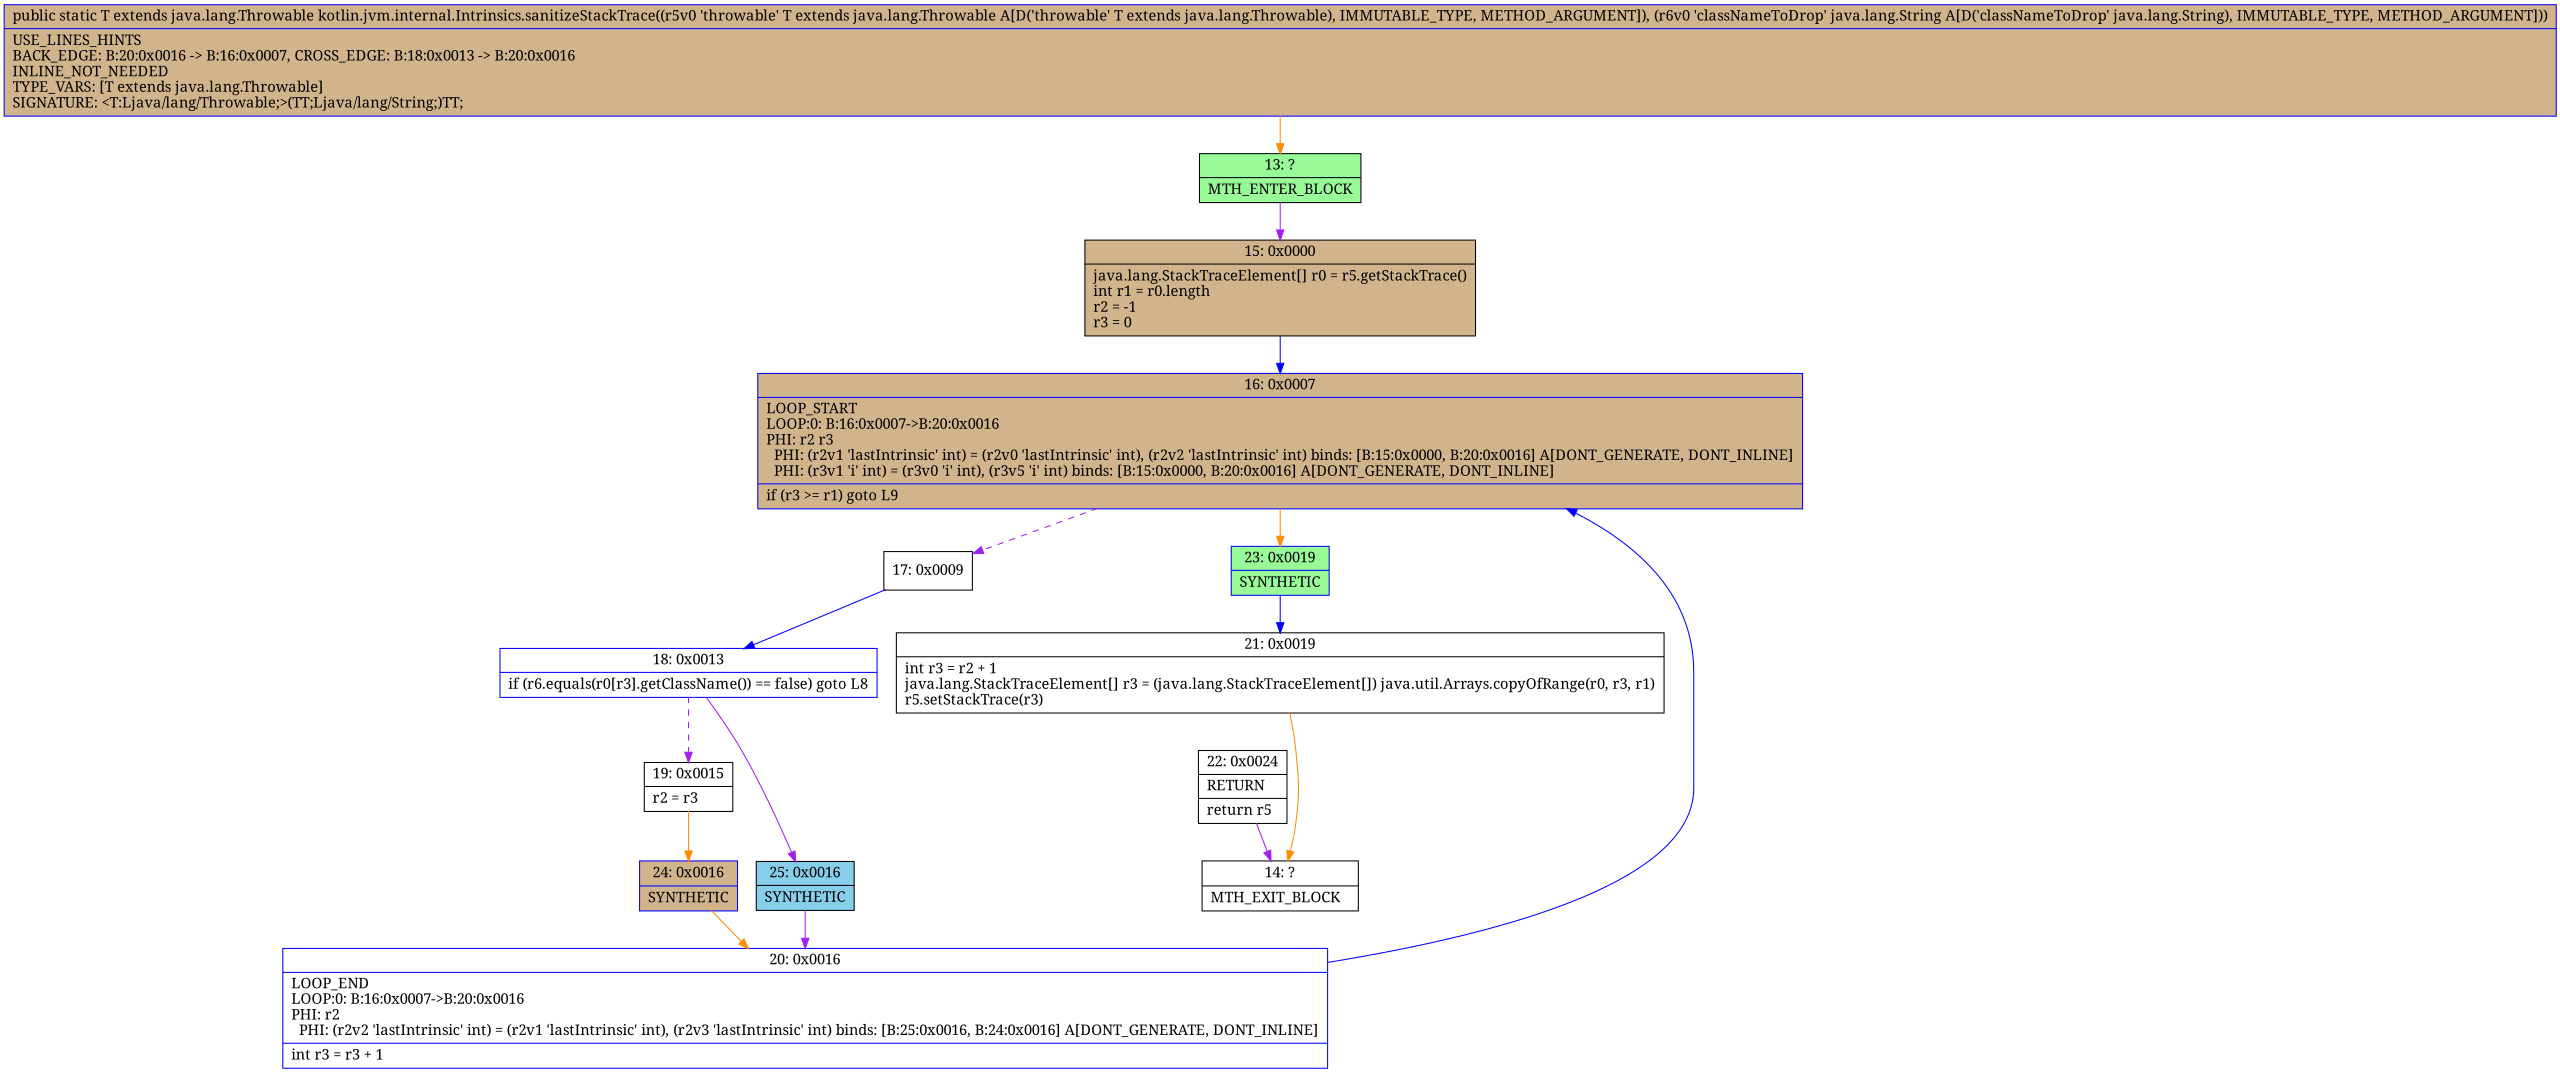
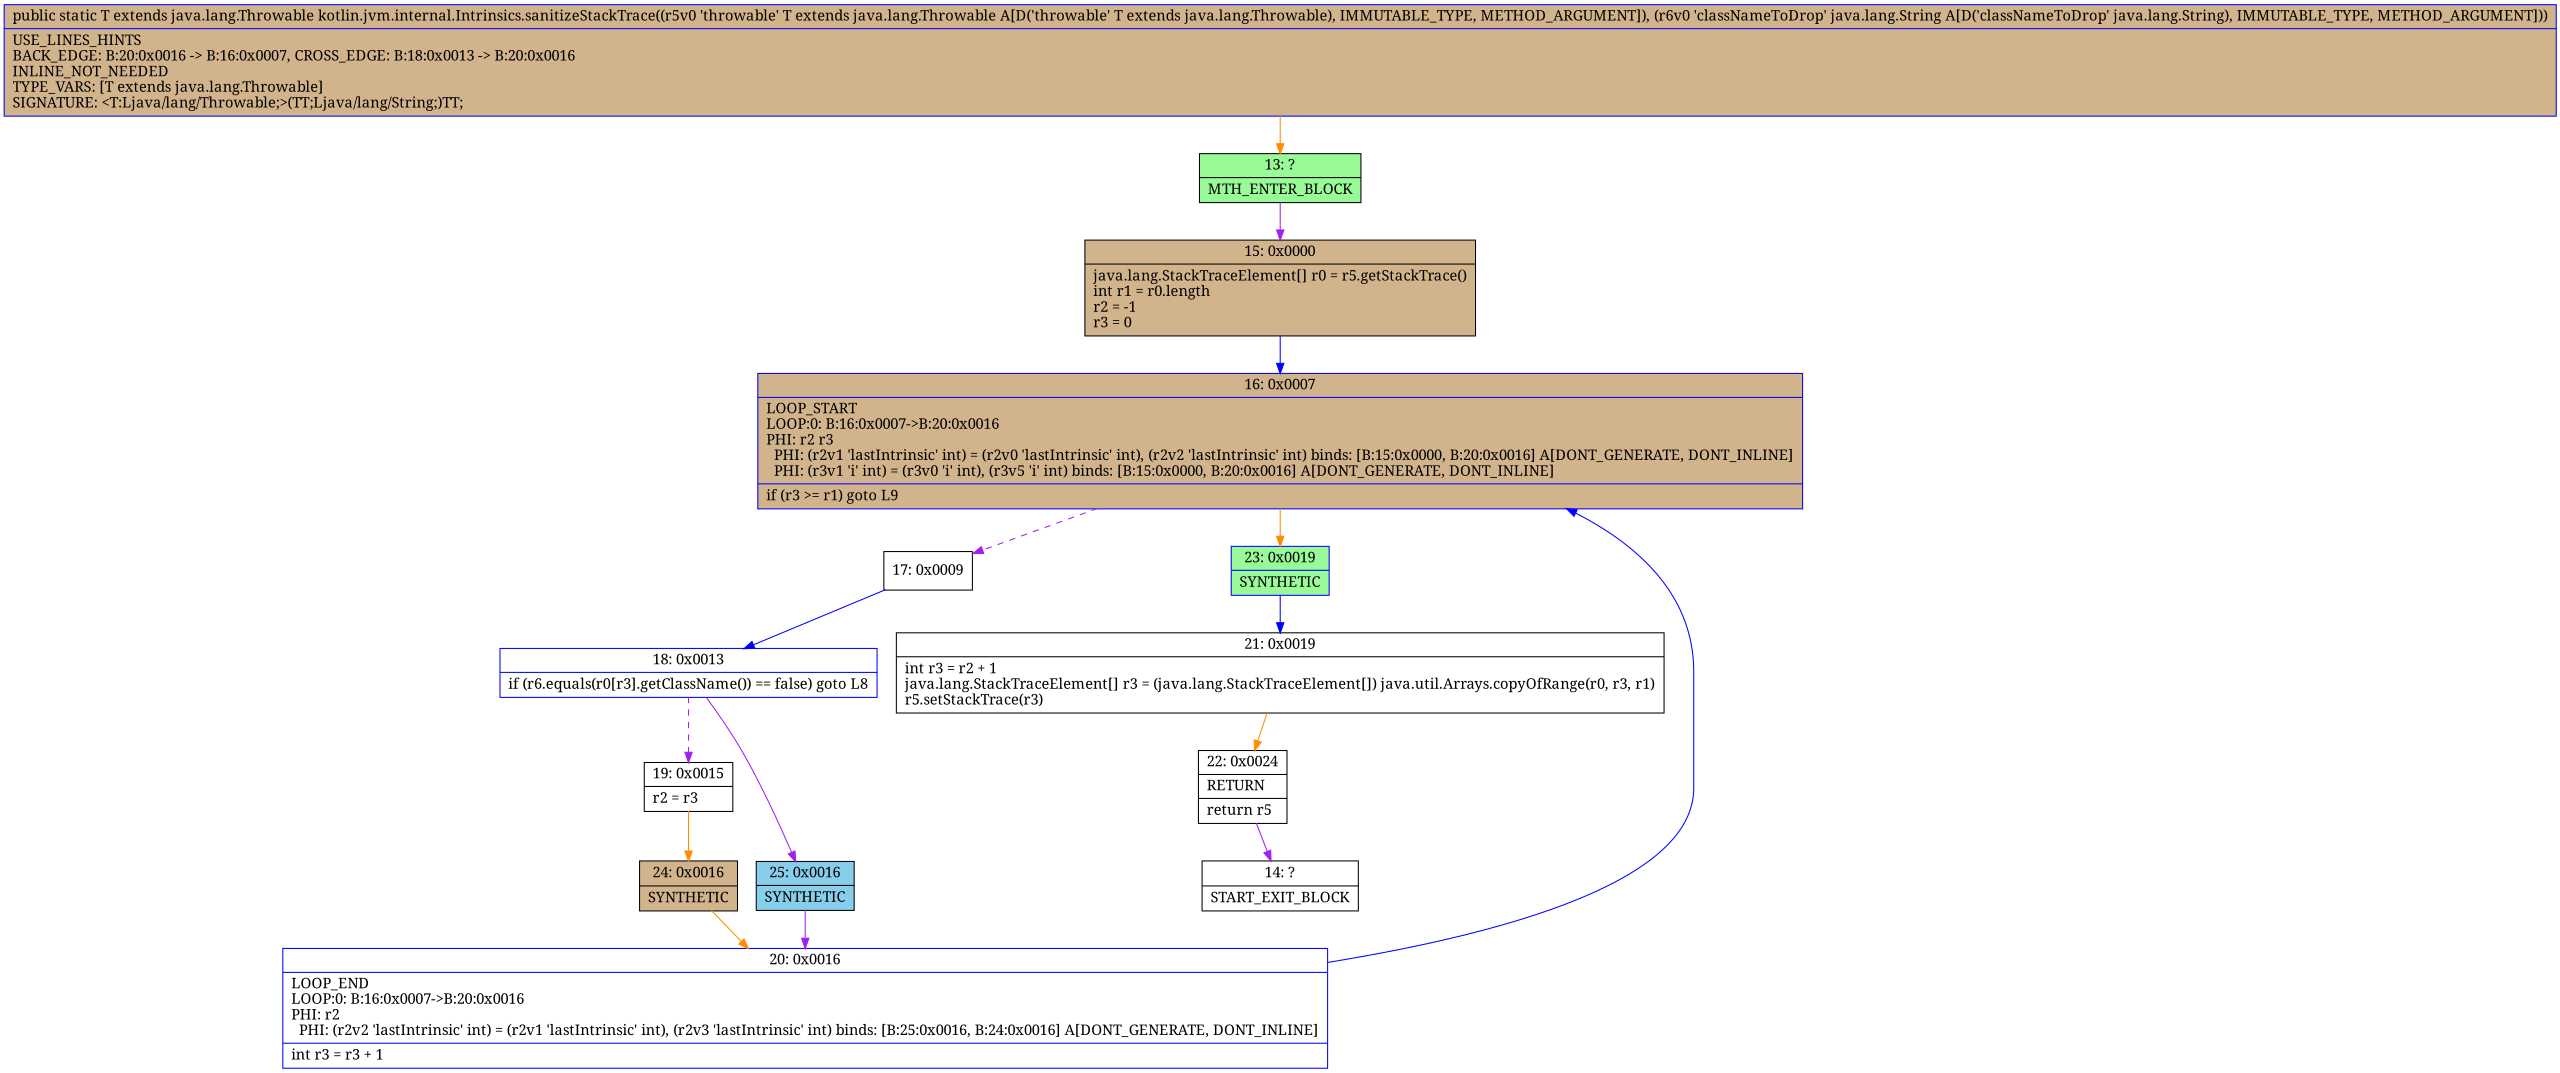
edge "21: 0x0019" -> "14: ?": now "21: 0x0019" -> "22: 0x0024"
node "24: 0x0016": color blue -> black
node "14: ?": text "MTH_EXIT_BLOCK" -> "START_EXIT_BLOCK"
